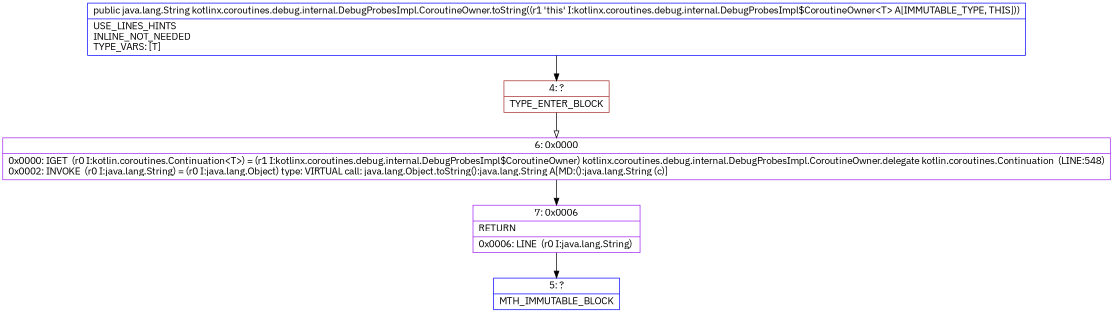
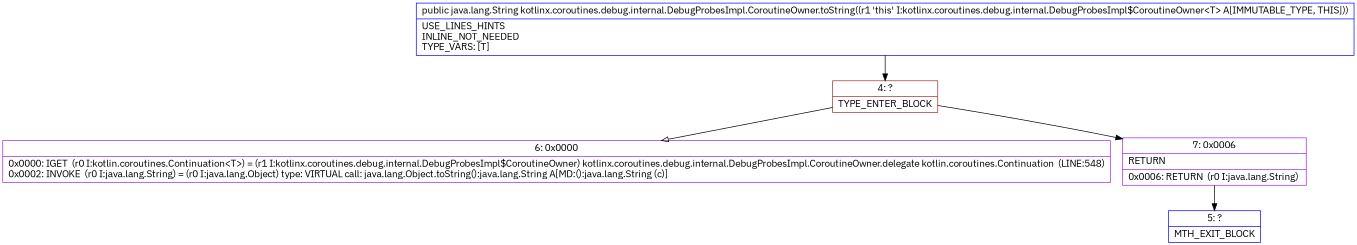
edge "6: 0x0000" -> "7: 0x0006": now "4: ?" -> "7: 0x0006"
node "7: 0x0006": text "0x0006: LINE  (r0 I:java.lang.String)" -> "0x0006: RETURN  (r0 I:java.lang.String)"
node "5: ?": text "MTH_IMMUTABLE_BLOCK" -> "MTH_EXIT_BLOCK"
